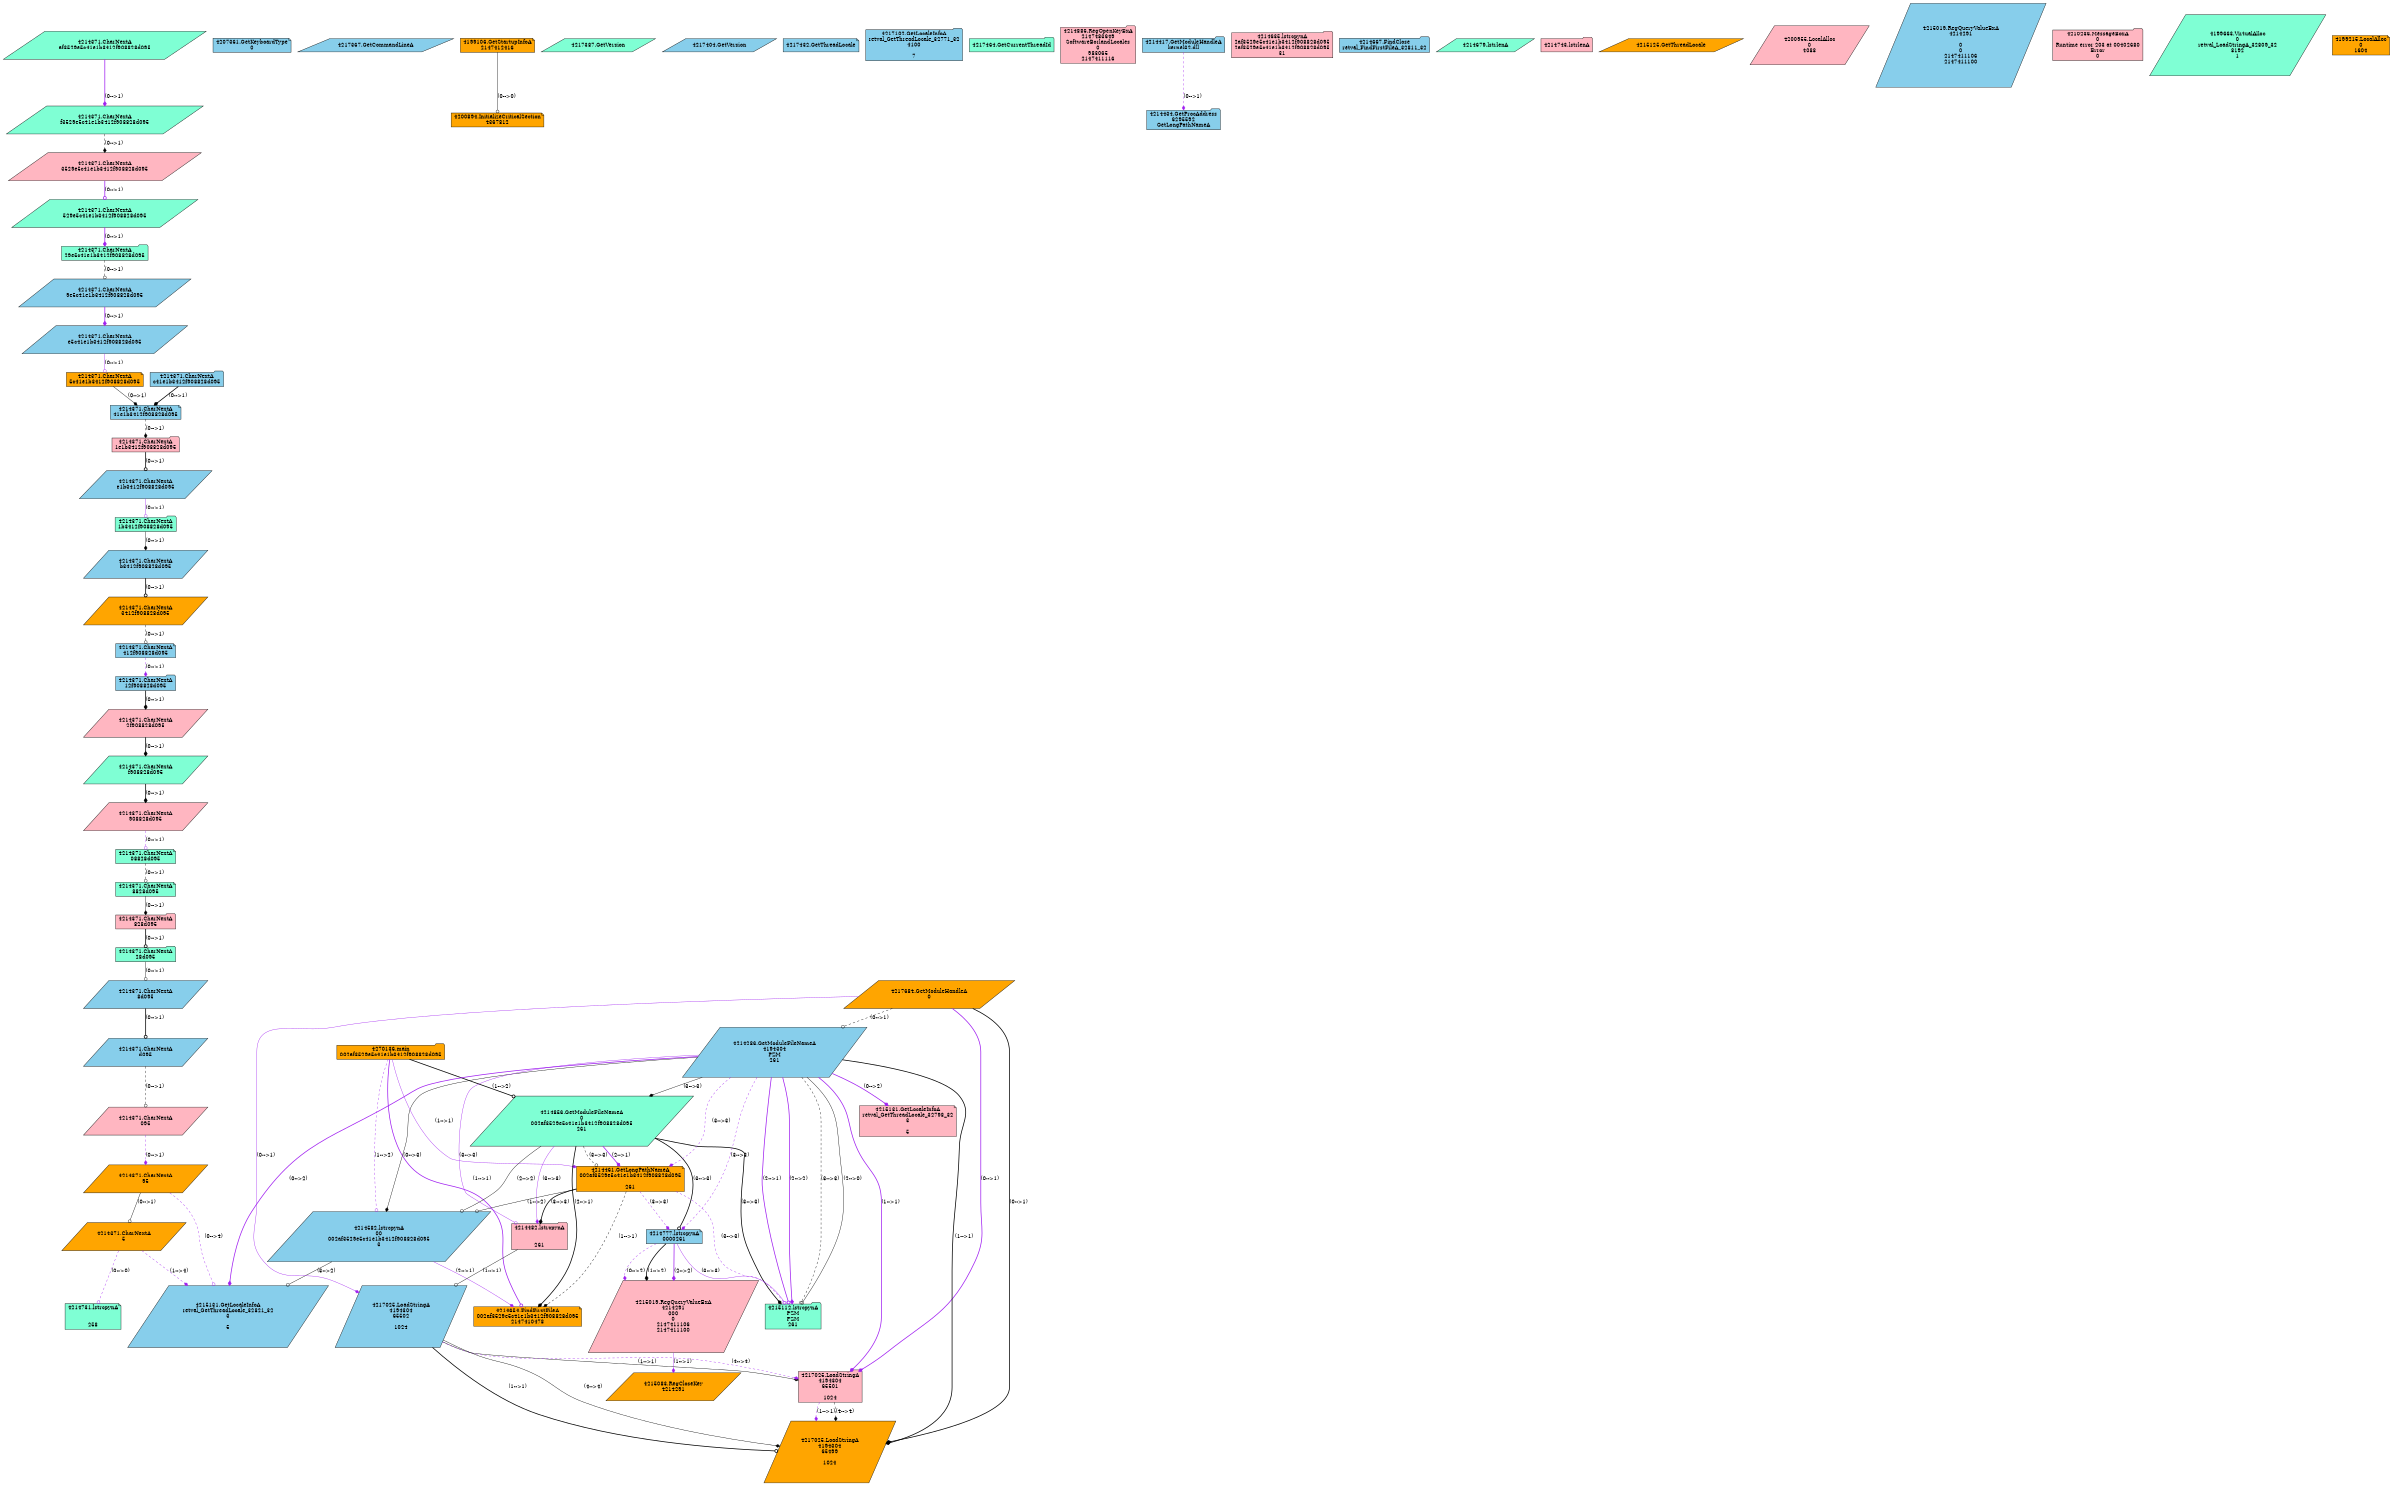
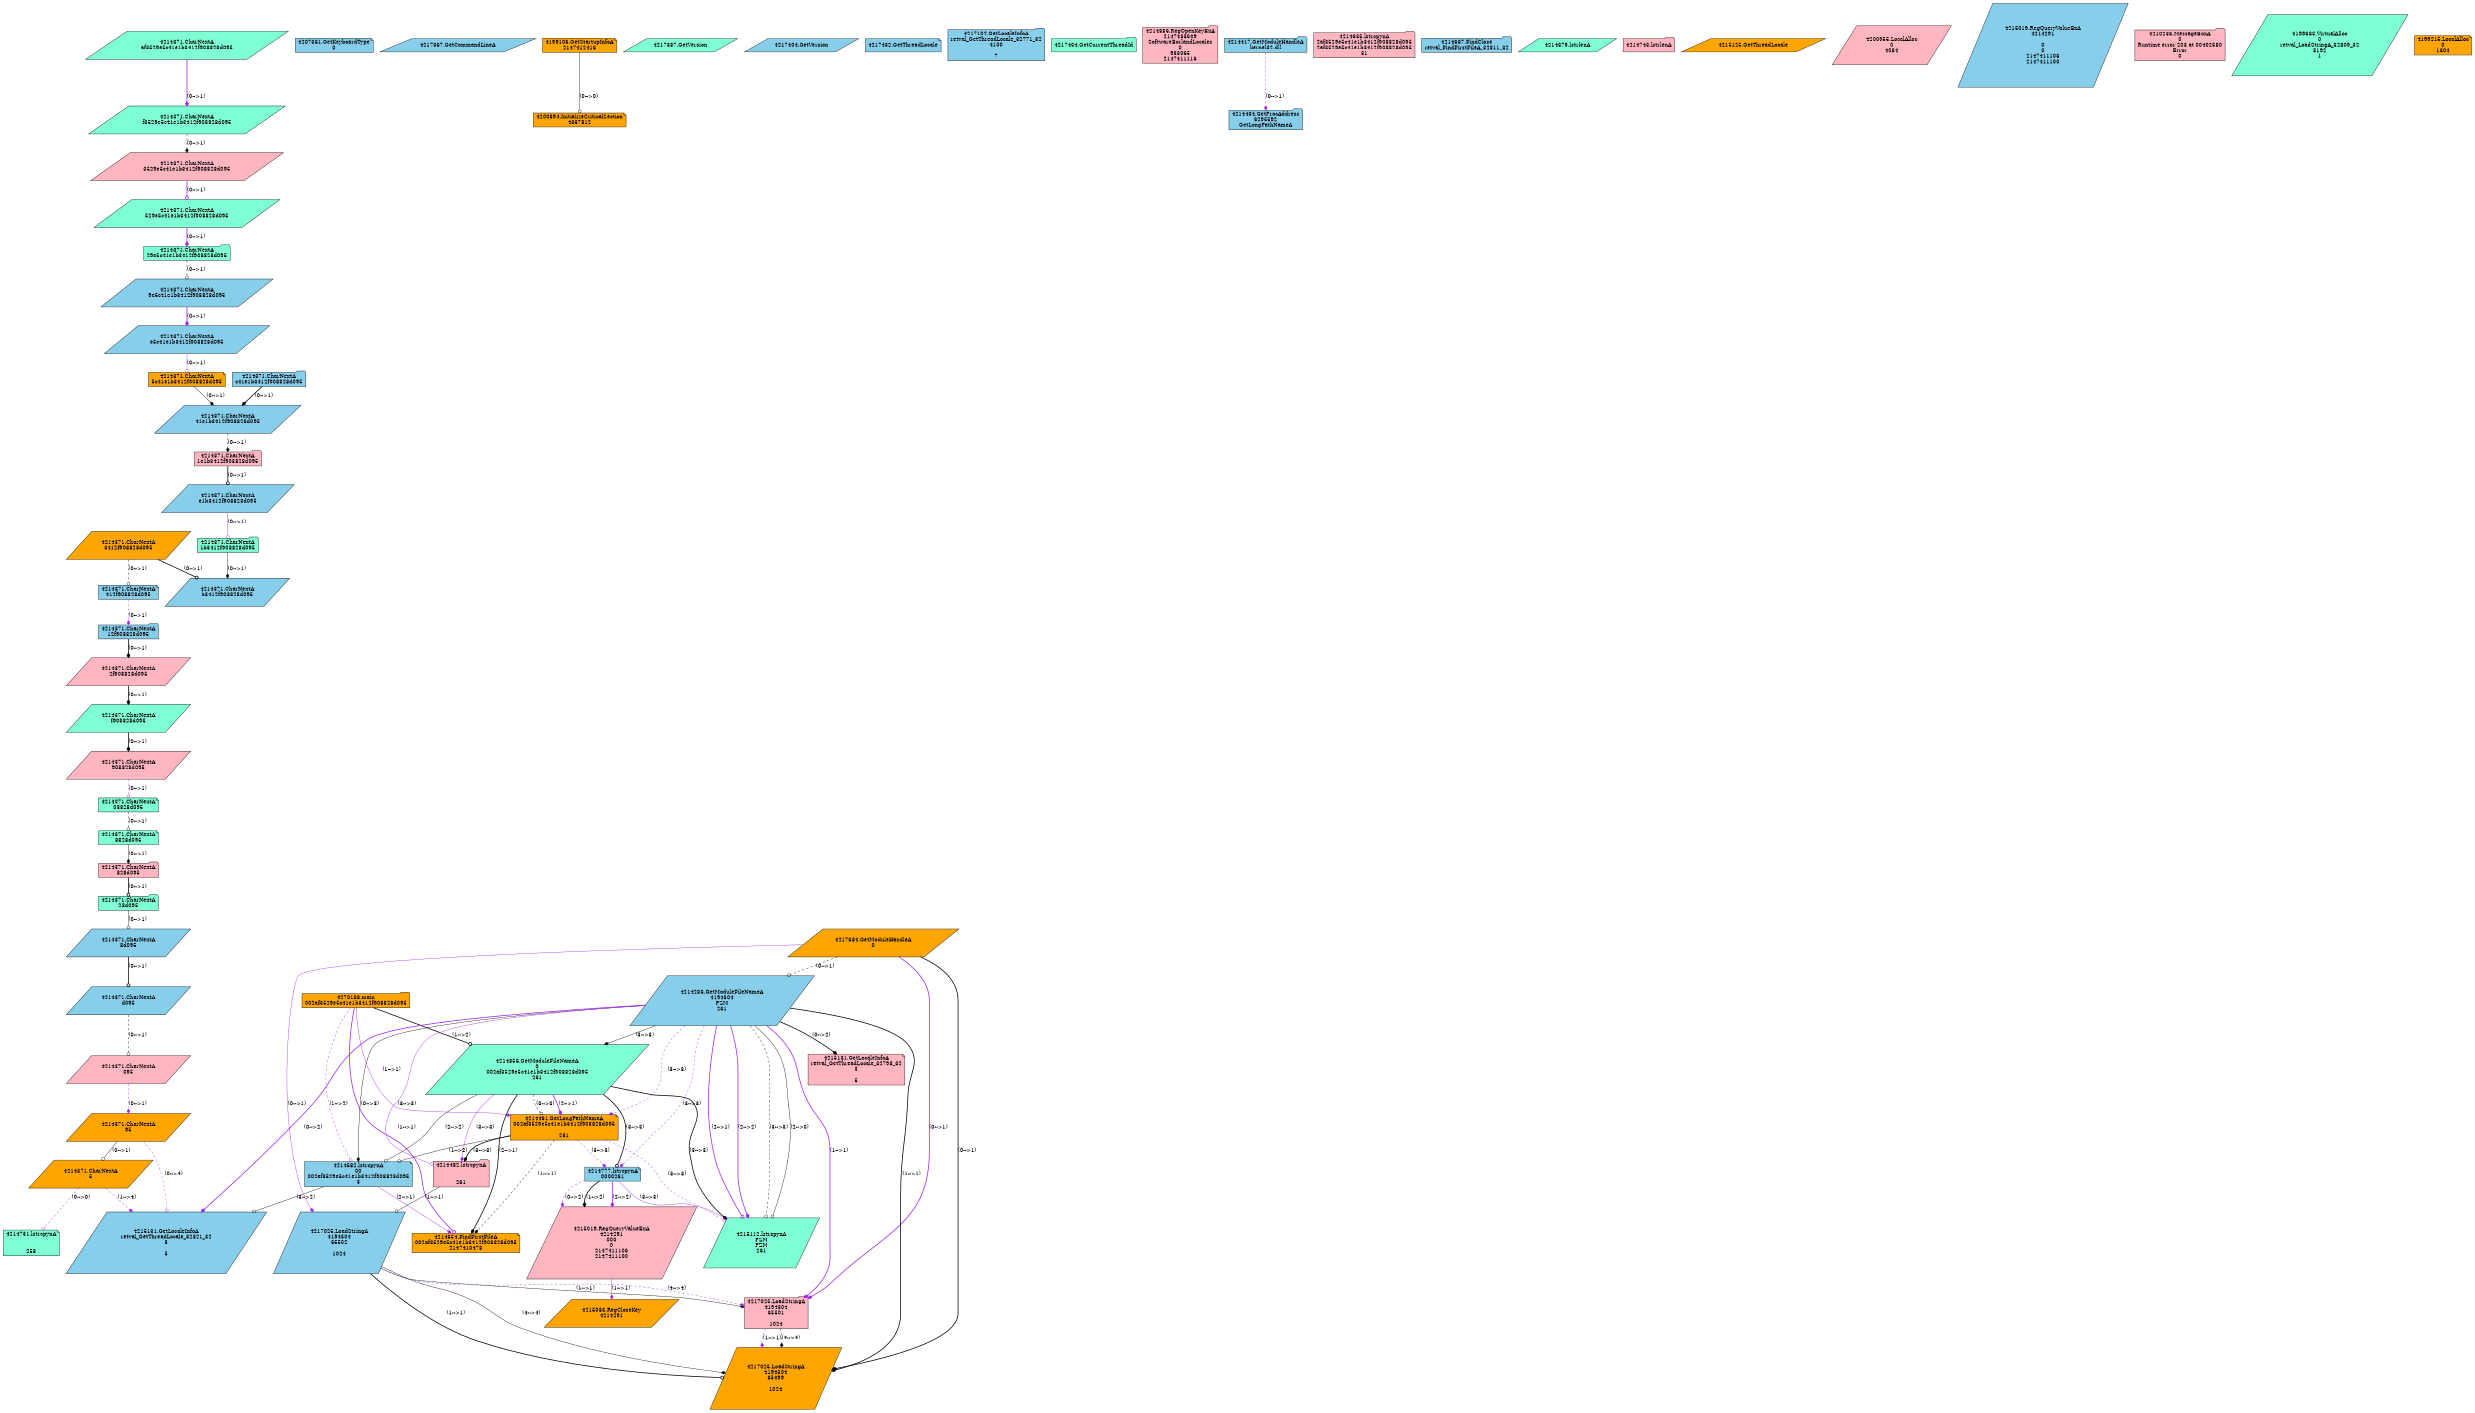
node "4200955.LocalAlloc 0 4088": label "4200955.LocalAlloc 0 4088" -> "4200955.LocalAlloc 0 4084"
node "4214371.CharNextA 41e1b3412f908828d095": shape note -> parallelogram
edge "4214371.CharNextA b3412f908828d095" -> "4214371.CharNextA 3412f908828d095": reversed
edge "4214286.GetModuleFileNameA 4194304 PZM 261" -> "4215131.GetLocaleInfoA retval_GetThreadLocale_32798_32 3 5": color purple -> black
node "4214582.lstrcpynA 00 002af3529e5c41e1b3412f908828d095 3": shape parallelogram -> note
node "4215112.lstrcpynA PZM PZM 261": shape folder -> parallelogram
